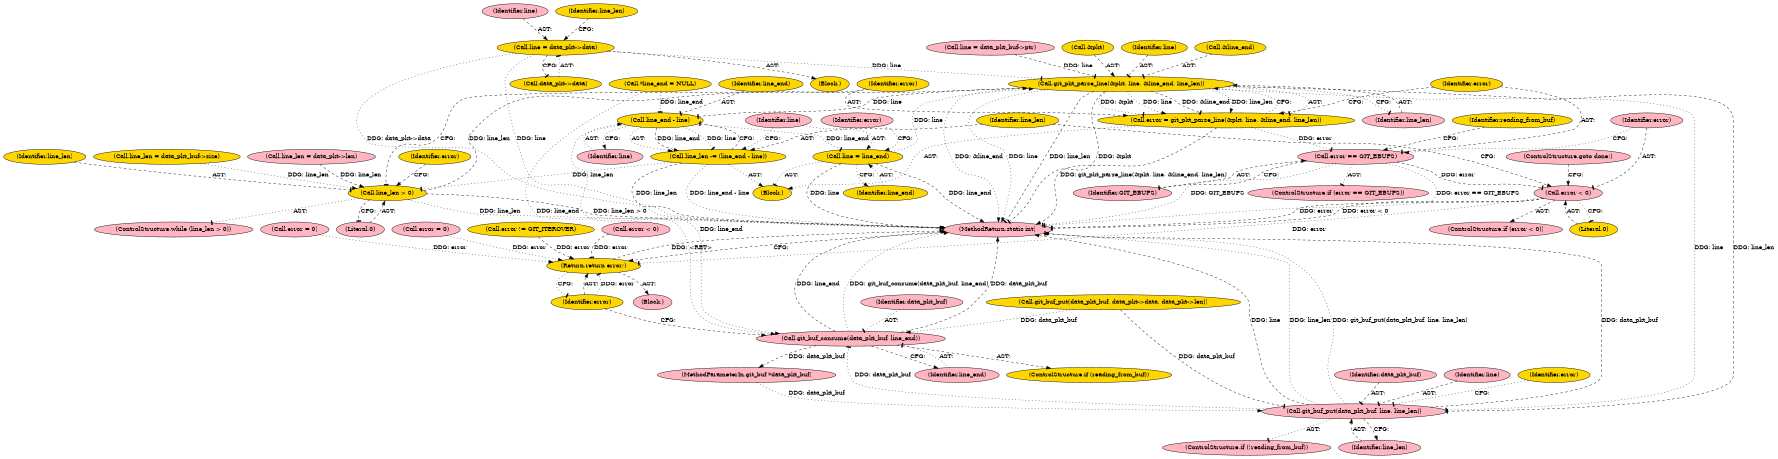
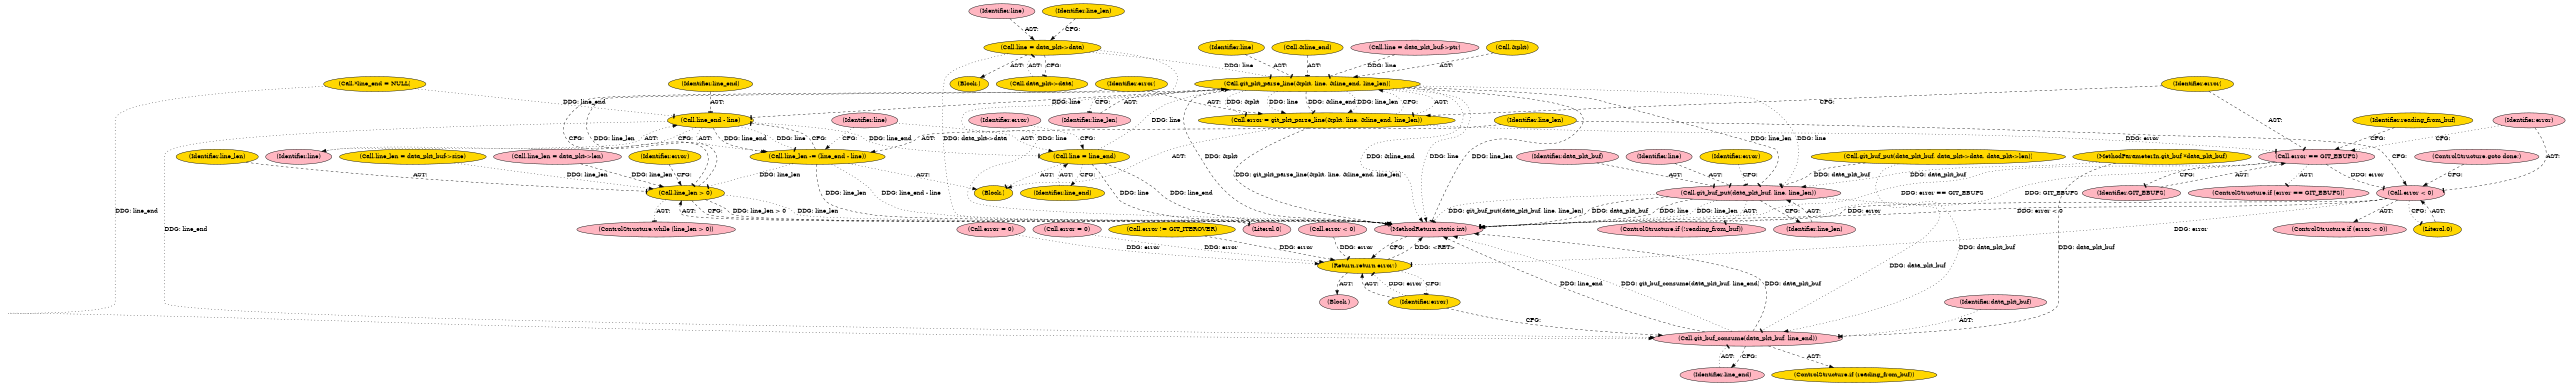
edge "(Call,git_buf_consume(data_pkt_buf, line_end))" -> "(MethodParameterIn,git_buf *data_pkt_buf)": reversed
node "(MethodParameterIn,git_buf *data_pkt_buf)": fillcolor lightpink -> gold
